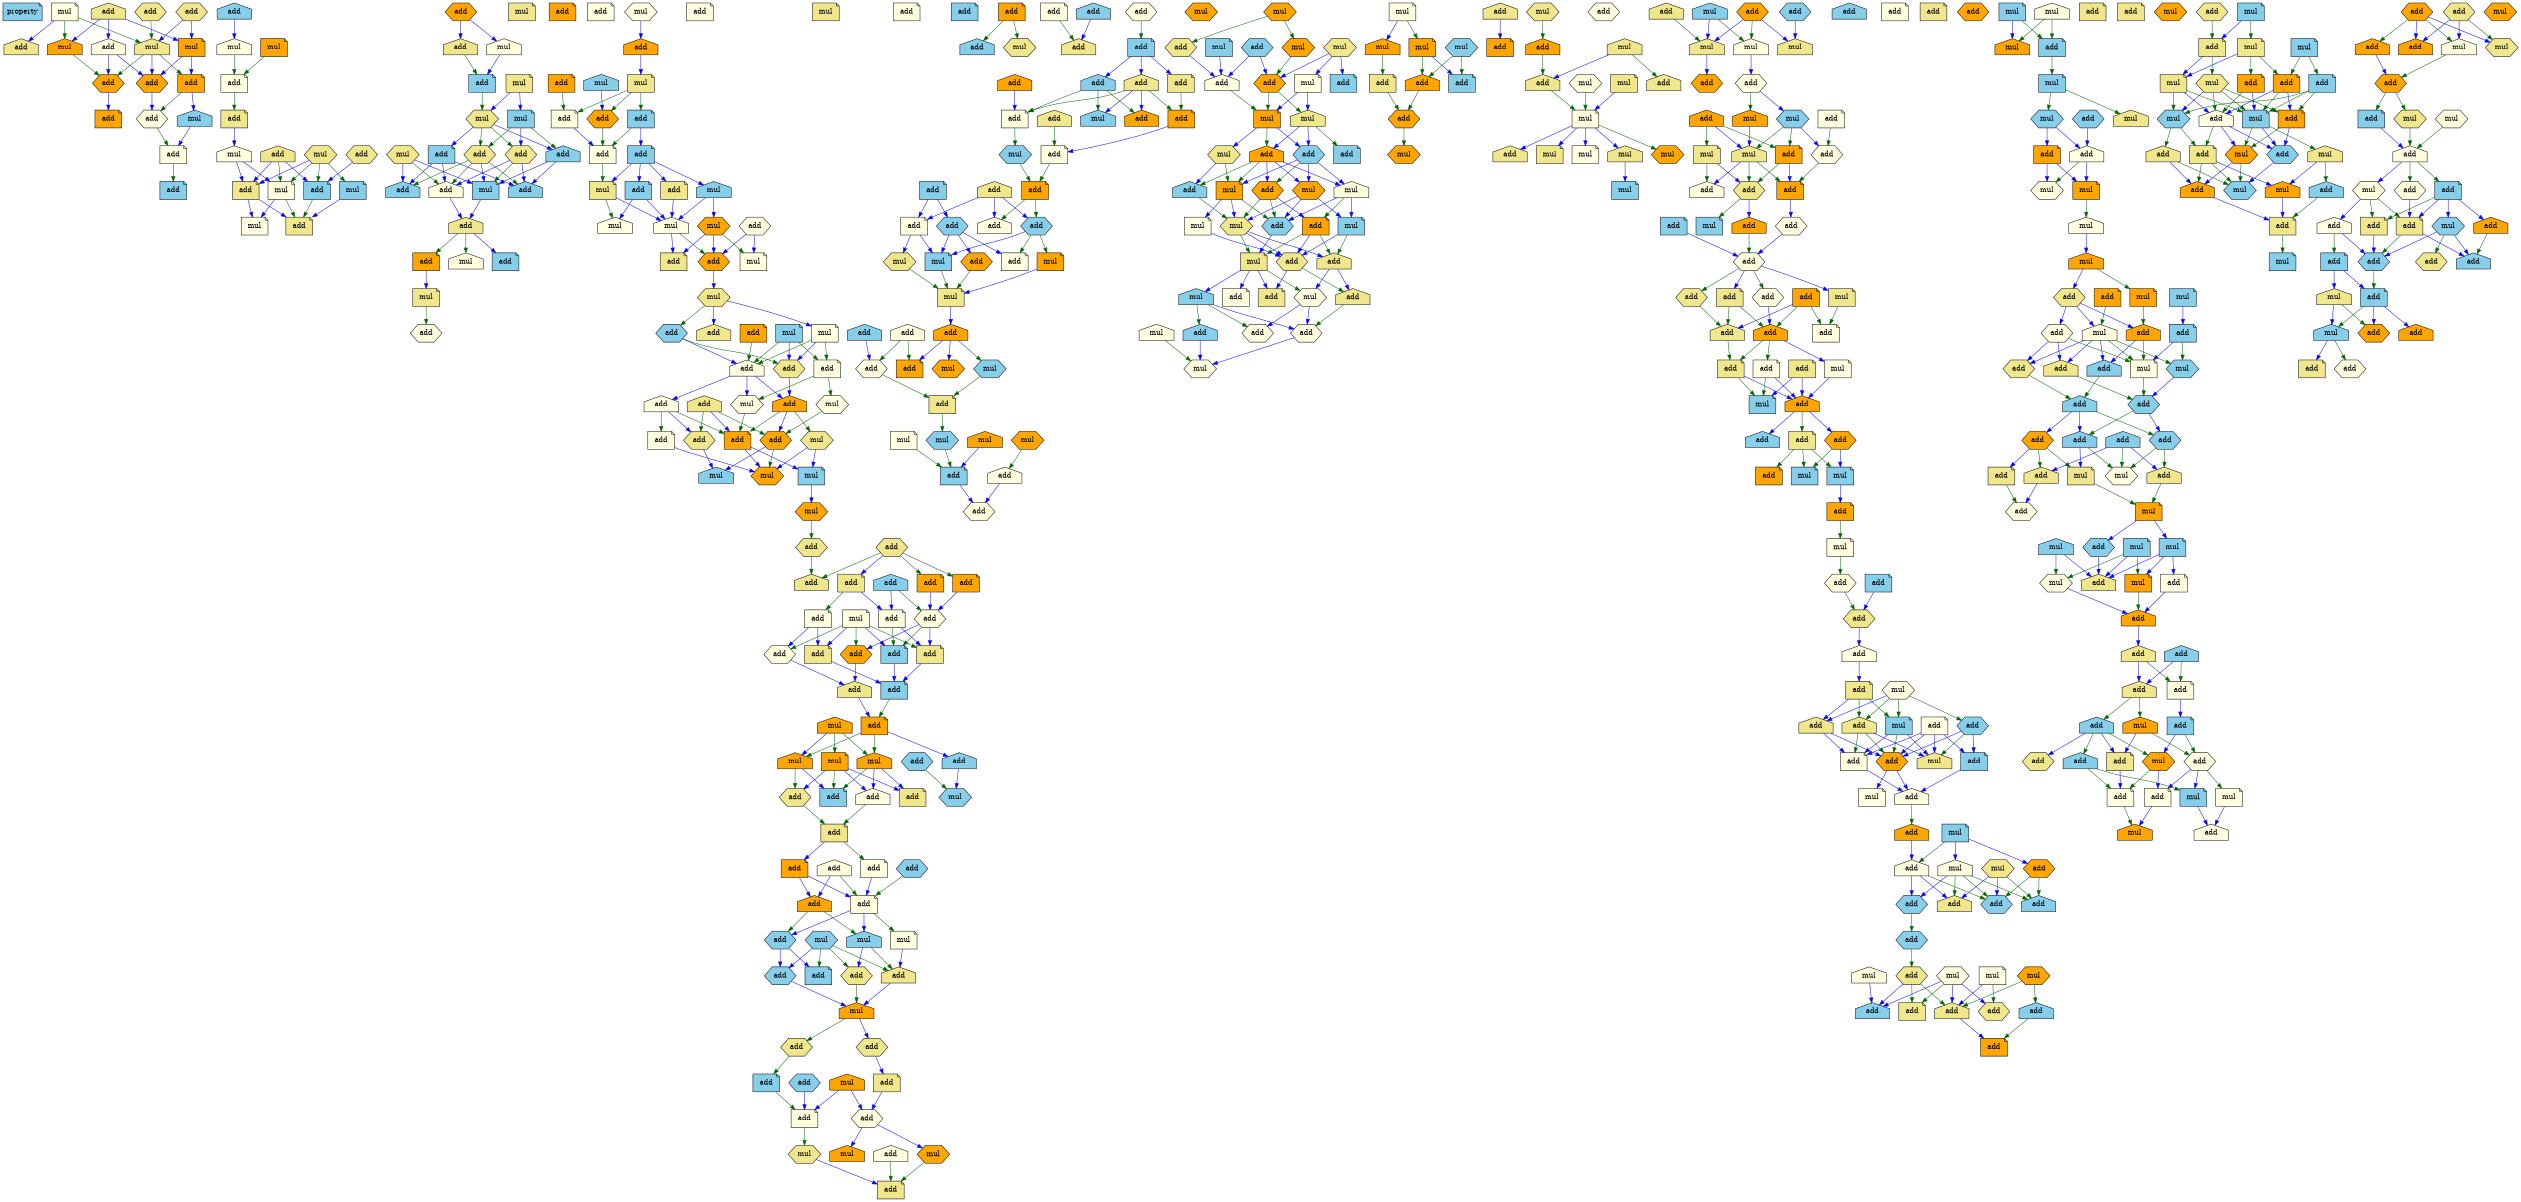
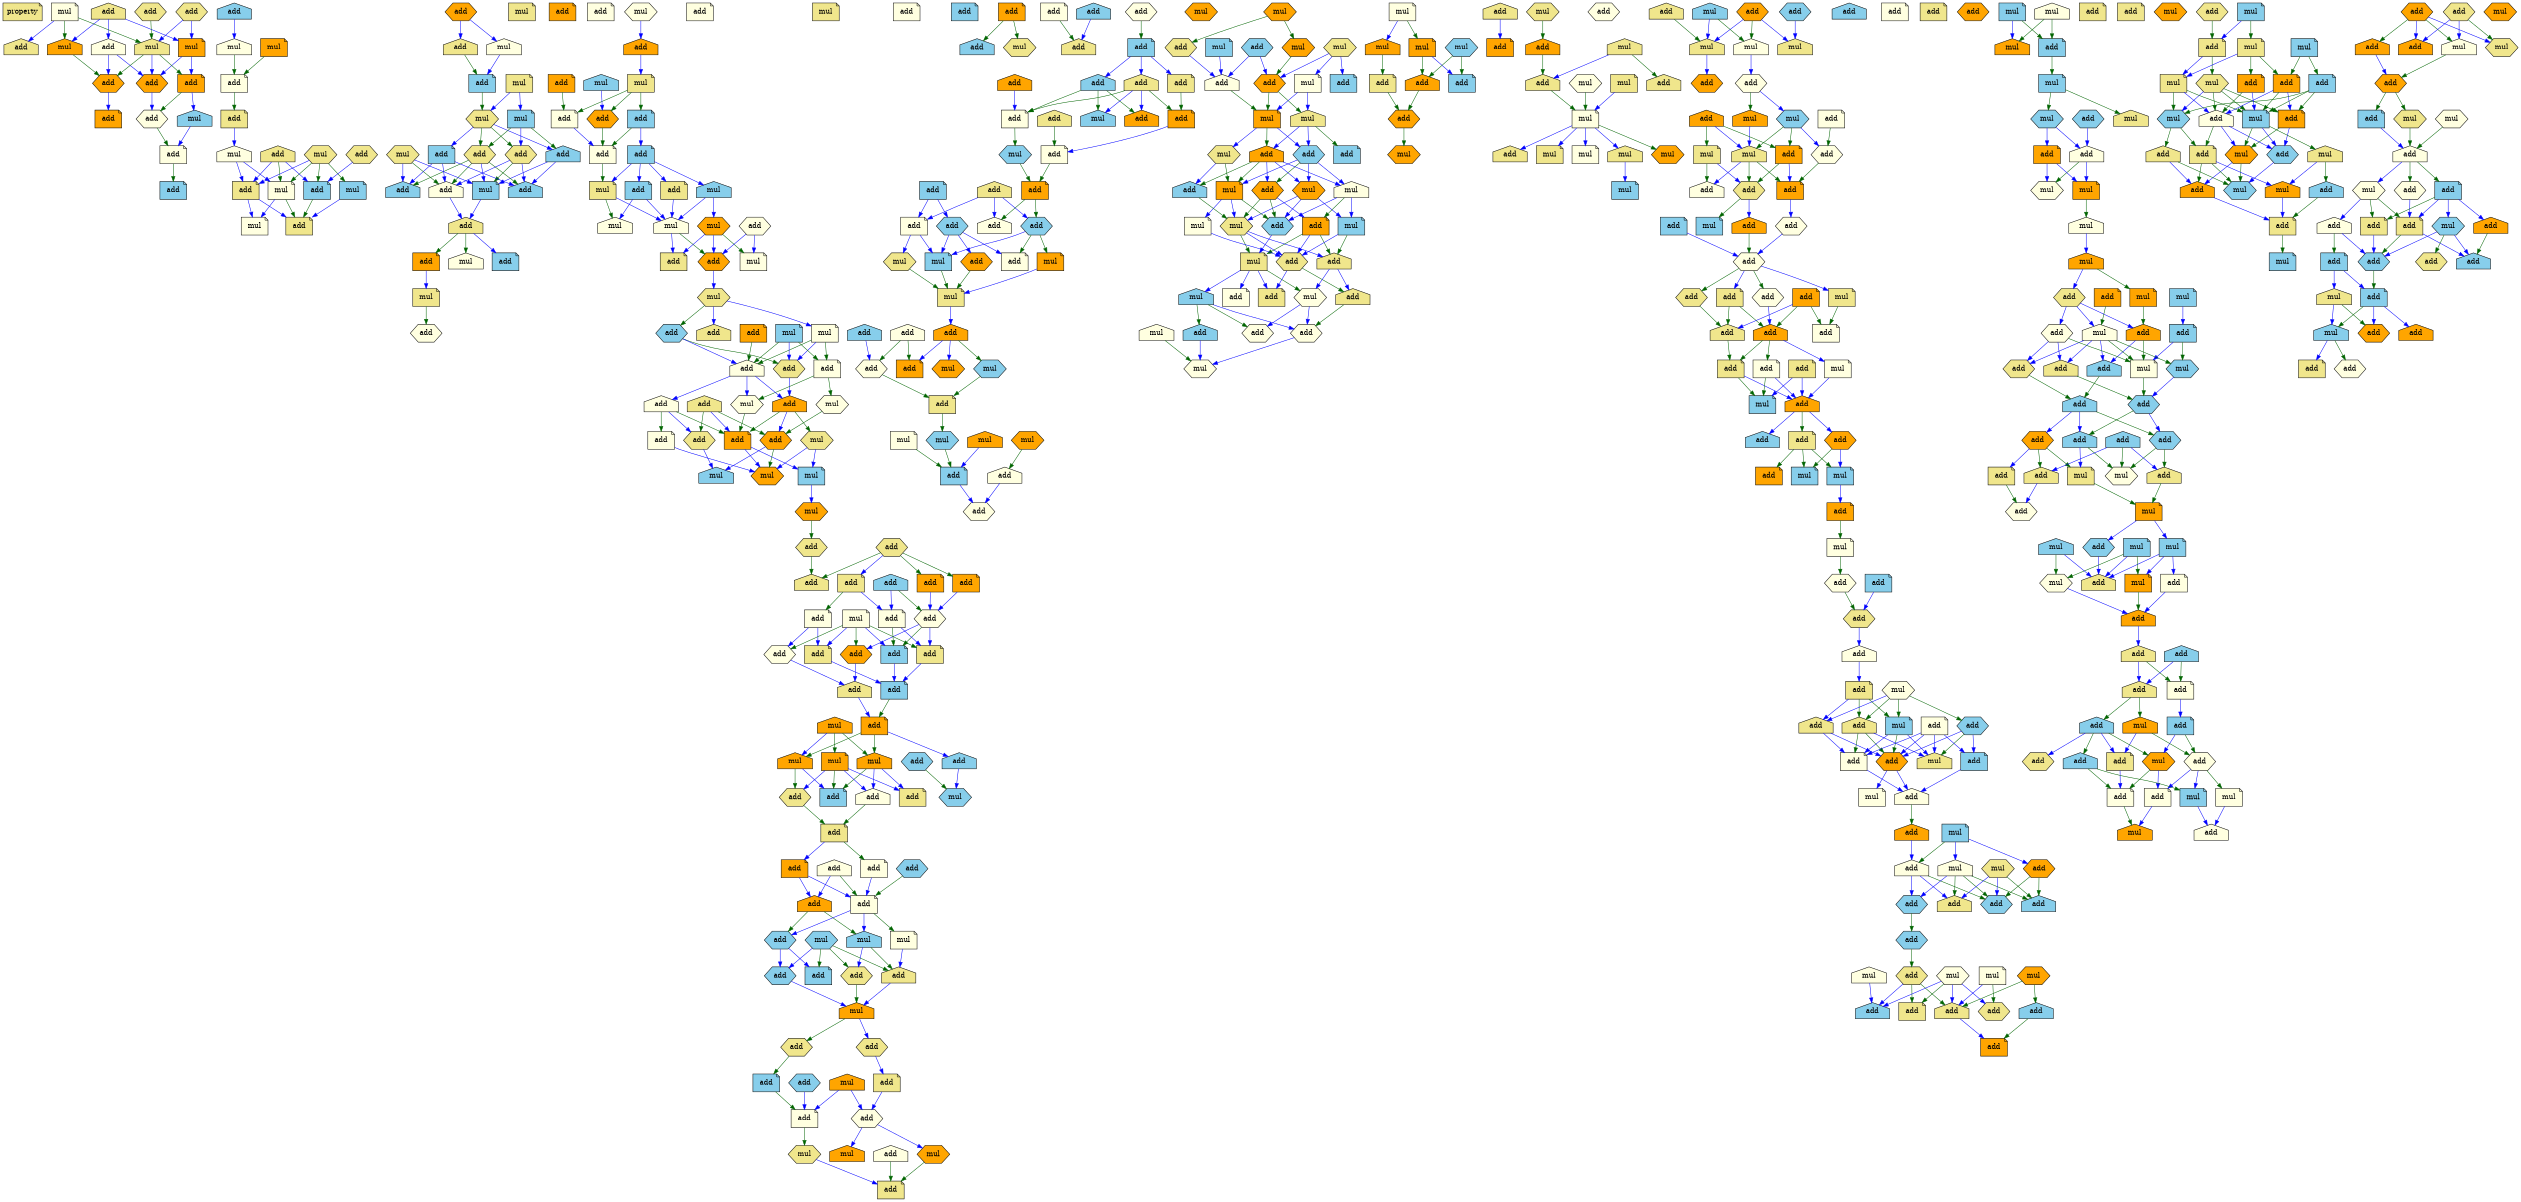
node "property": fillcolor skyblue -> khaki
